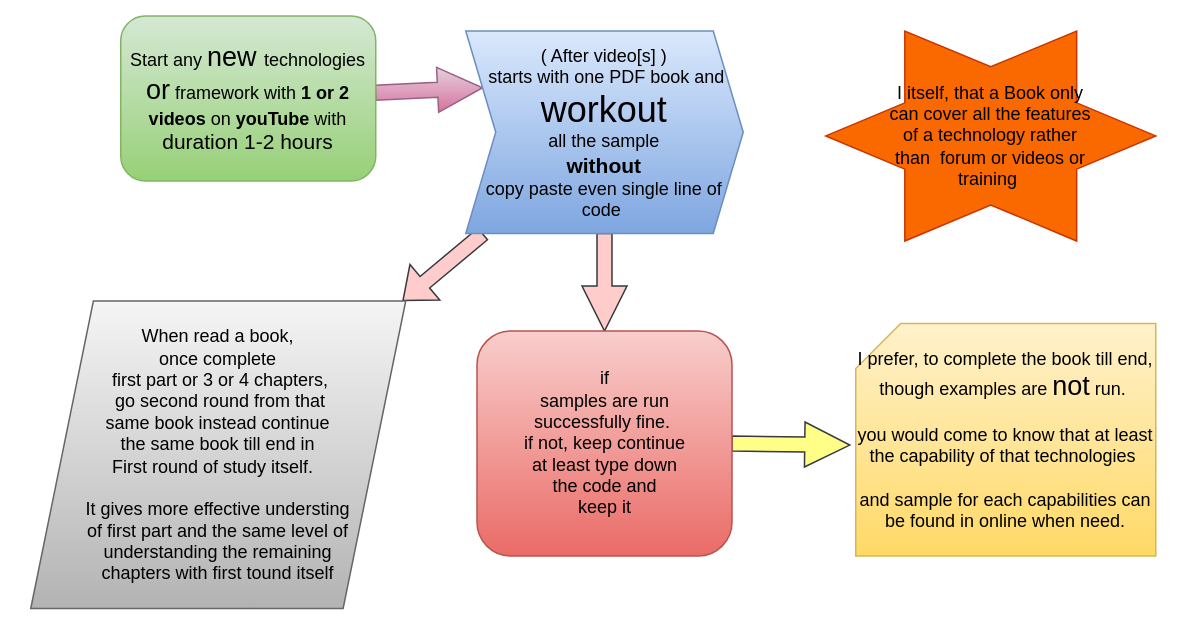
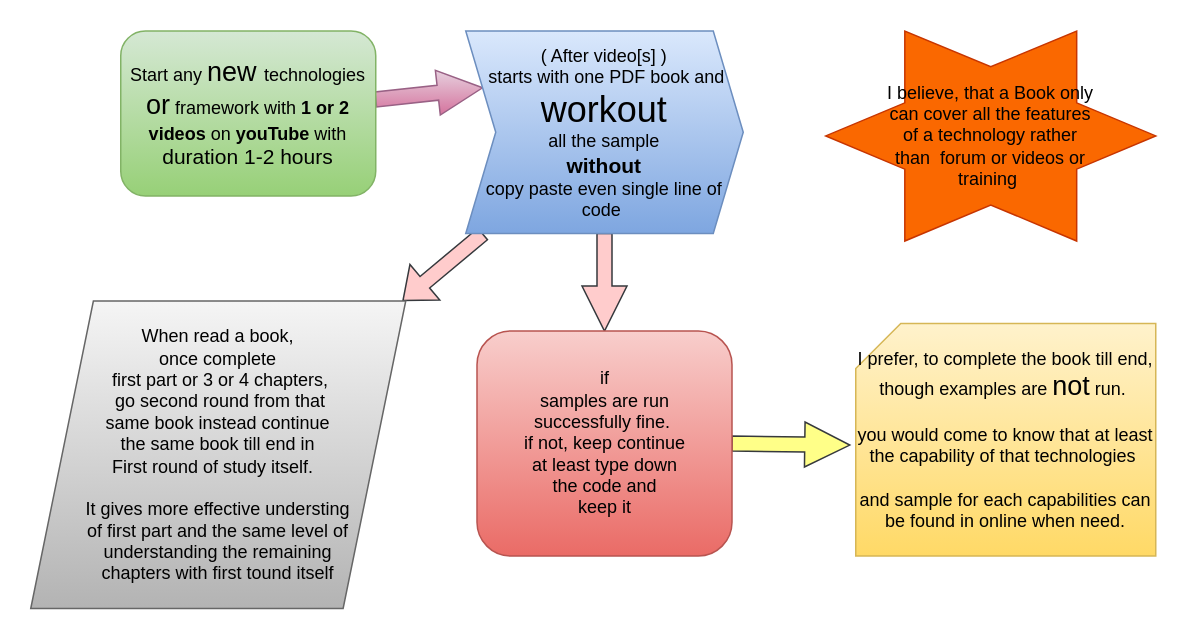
node "Start any new technologies or framework with 1 or 2 videos on youTube with duration 1-2 hours": moved (248, 98) -> (248, 113)
node "I itself, that a Book only can cover all the features of a technology rather than forum or videos or training": label "I itself, that a Book only can cover all the features of a technology rather than forum or videos or training" -> "I believe, that a Book only can cover all the features of a technology rather than forum or videos or training"
